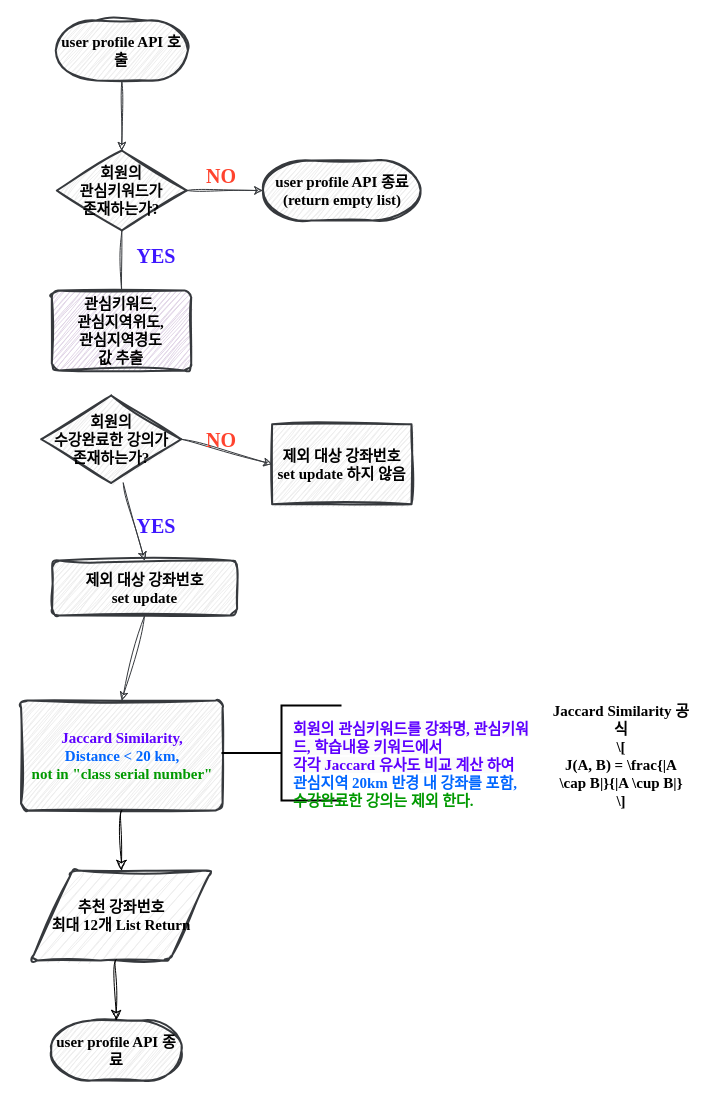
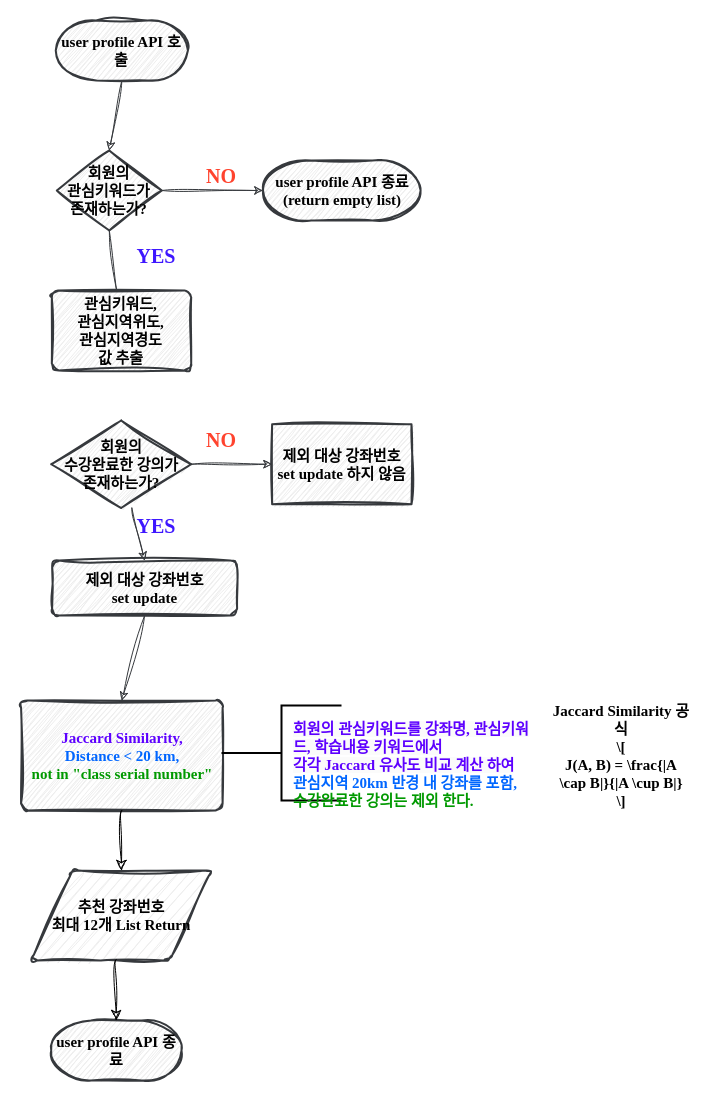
node "회원의 관심키워드가 존재하는가?": size 130x80 -> 105x80
node "관심키워드, 관심지역위도, 관심지역경도 값 추출": fillcolor #e1d5e7 -> #eeeeee
node "회원의 수강완료한 강의가 존재하는가?": moved (111, 439) -> (121, 464)
